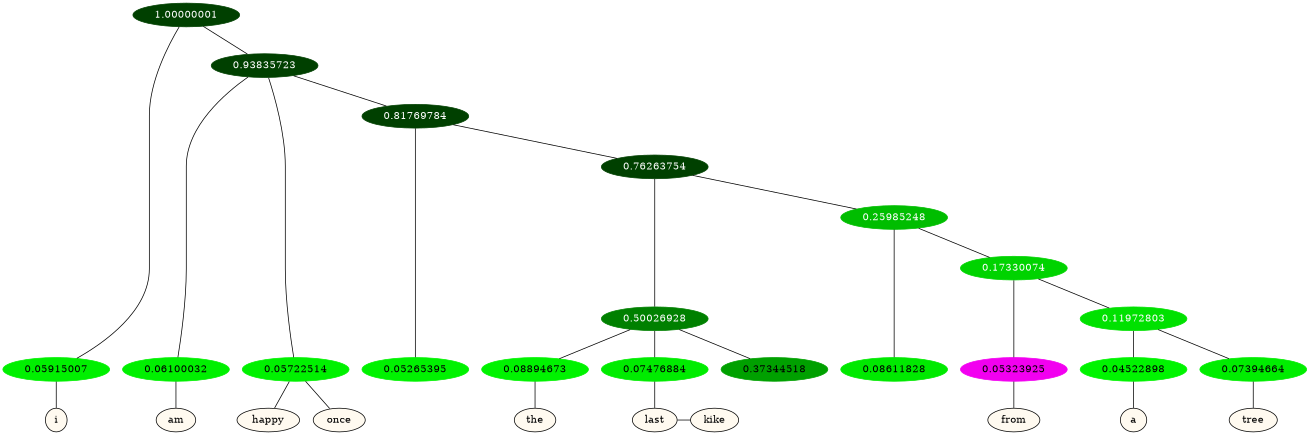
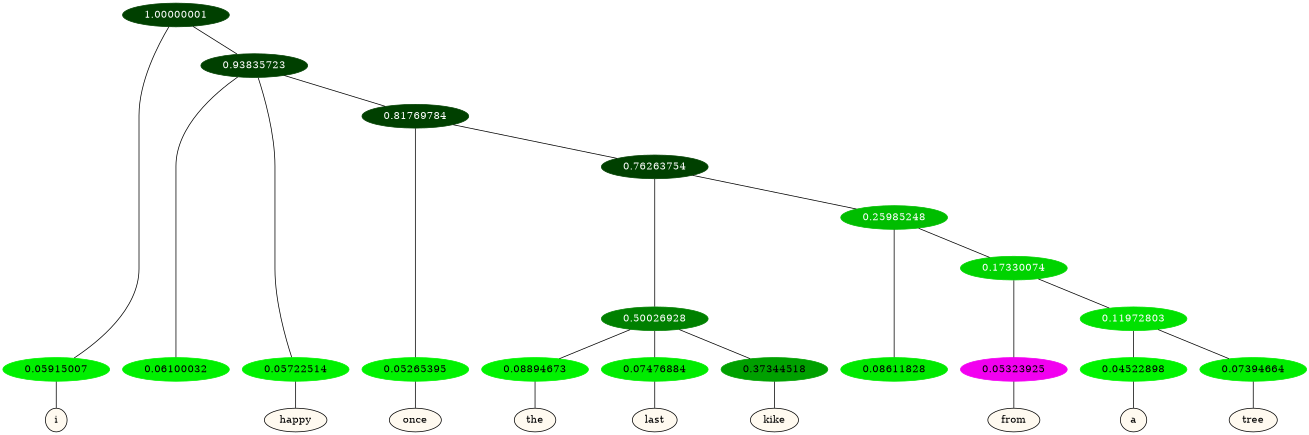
edge "0.05722514" -- "once": now "0.05265395" -- "once"
node "am": removed
edge "last" -- "kike": now "0.37344518" -- "kike"
